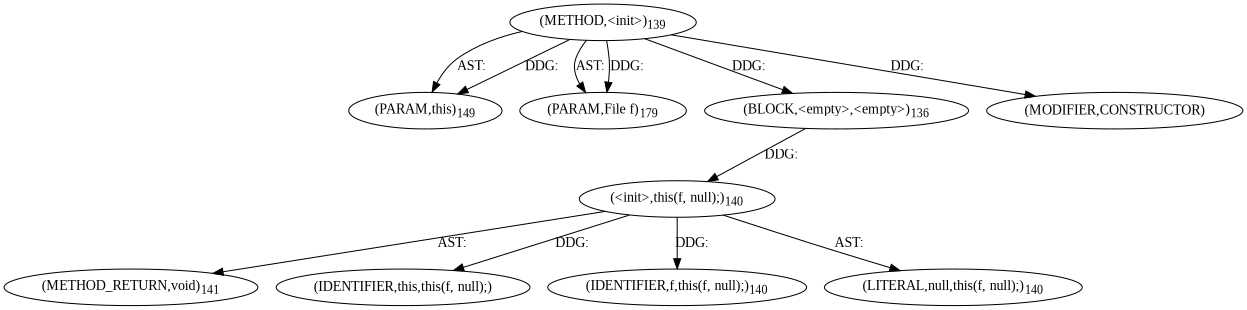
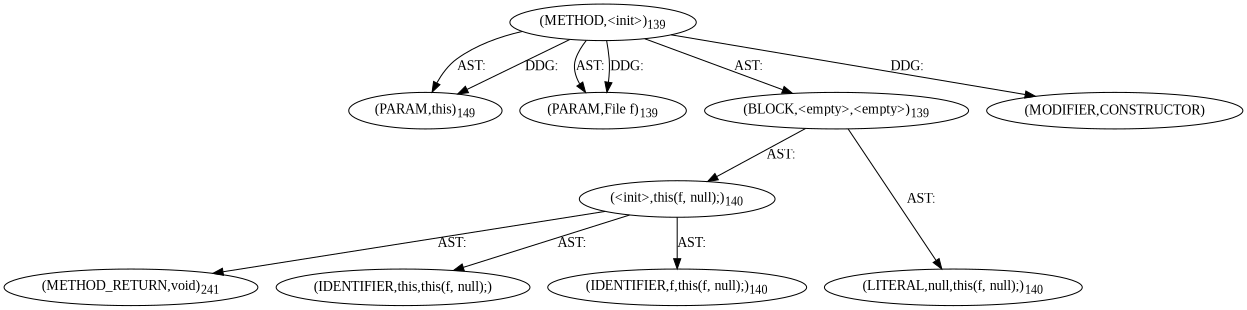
edge "(METHOD,<init>)" -> "(BLOCK,<empty>,<empty>)": label "DDG: " -> "AST: "
node "(PARAM,File f)": text "179" -> "139"
node "(BLOCK,<empty>,<empty>)": text "136" -> "139"
edge "(BLOCK,<empty>,<empty>)" -> "(<init>,this(f, null);)": label "DDG: " -> "AST: "
edge "(<init>,this(f, null);)" -> "(LITERAL,null,this(f, null);)": now "(BLOCK,<empty>,<empty>)" -> "(LITERAL,null,this(f, null);)"
edge "(<init>,this(f, null);)" -> "(IDENTIFIER,this,this(f, null);)": label "DDG: " -> "AST: "
edge "(<init>,this(f, null);)" -> "(IDENTIFIER,f,this(f, null);)": label "DDG: " -> "AST: "
node "(METHOD_RETURN,void)": text "141" -> "241"
